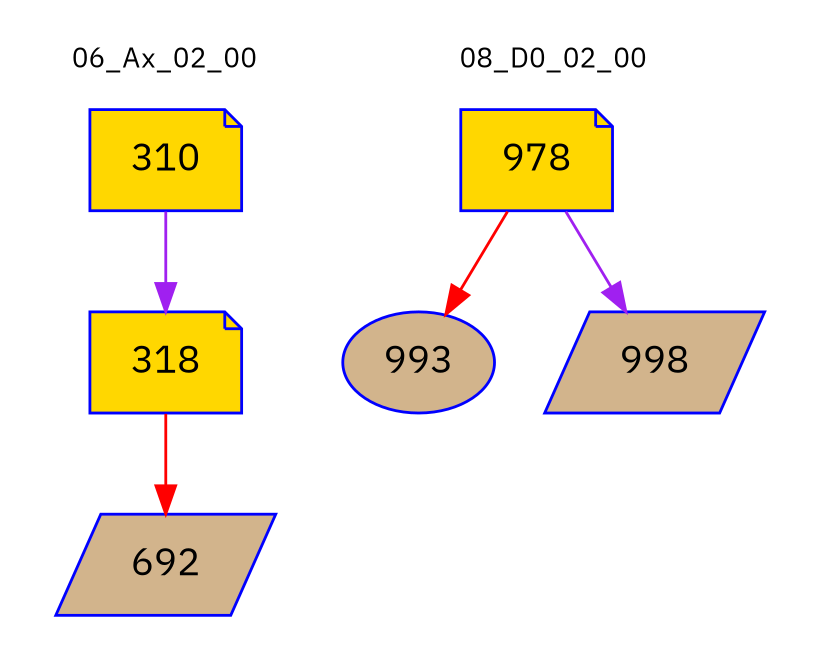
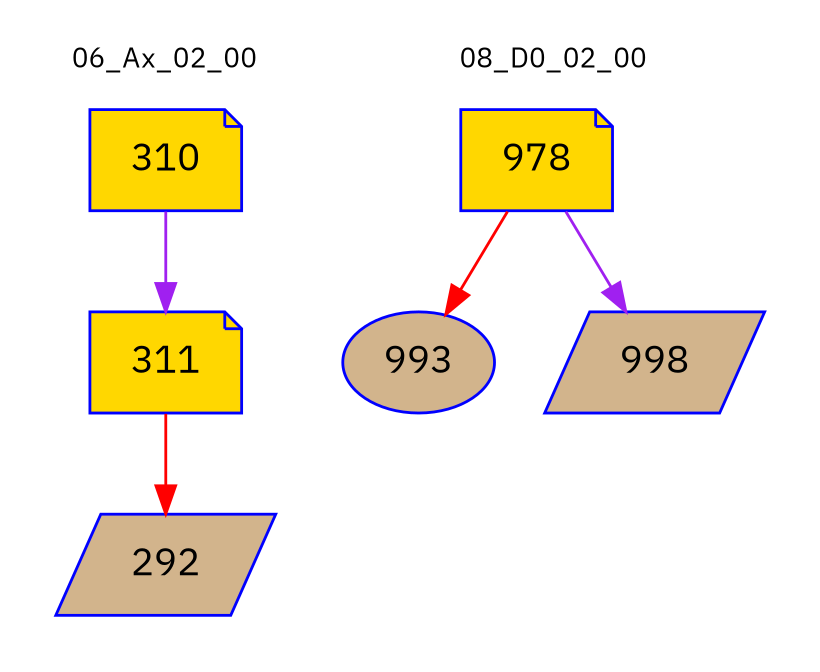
node "318": label "318" -> "311"
node "692": label "692" -> "292"
